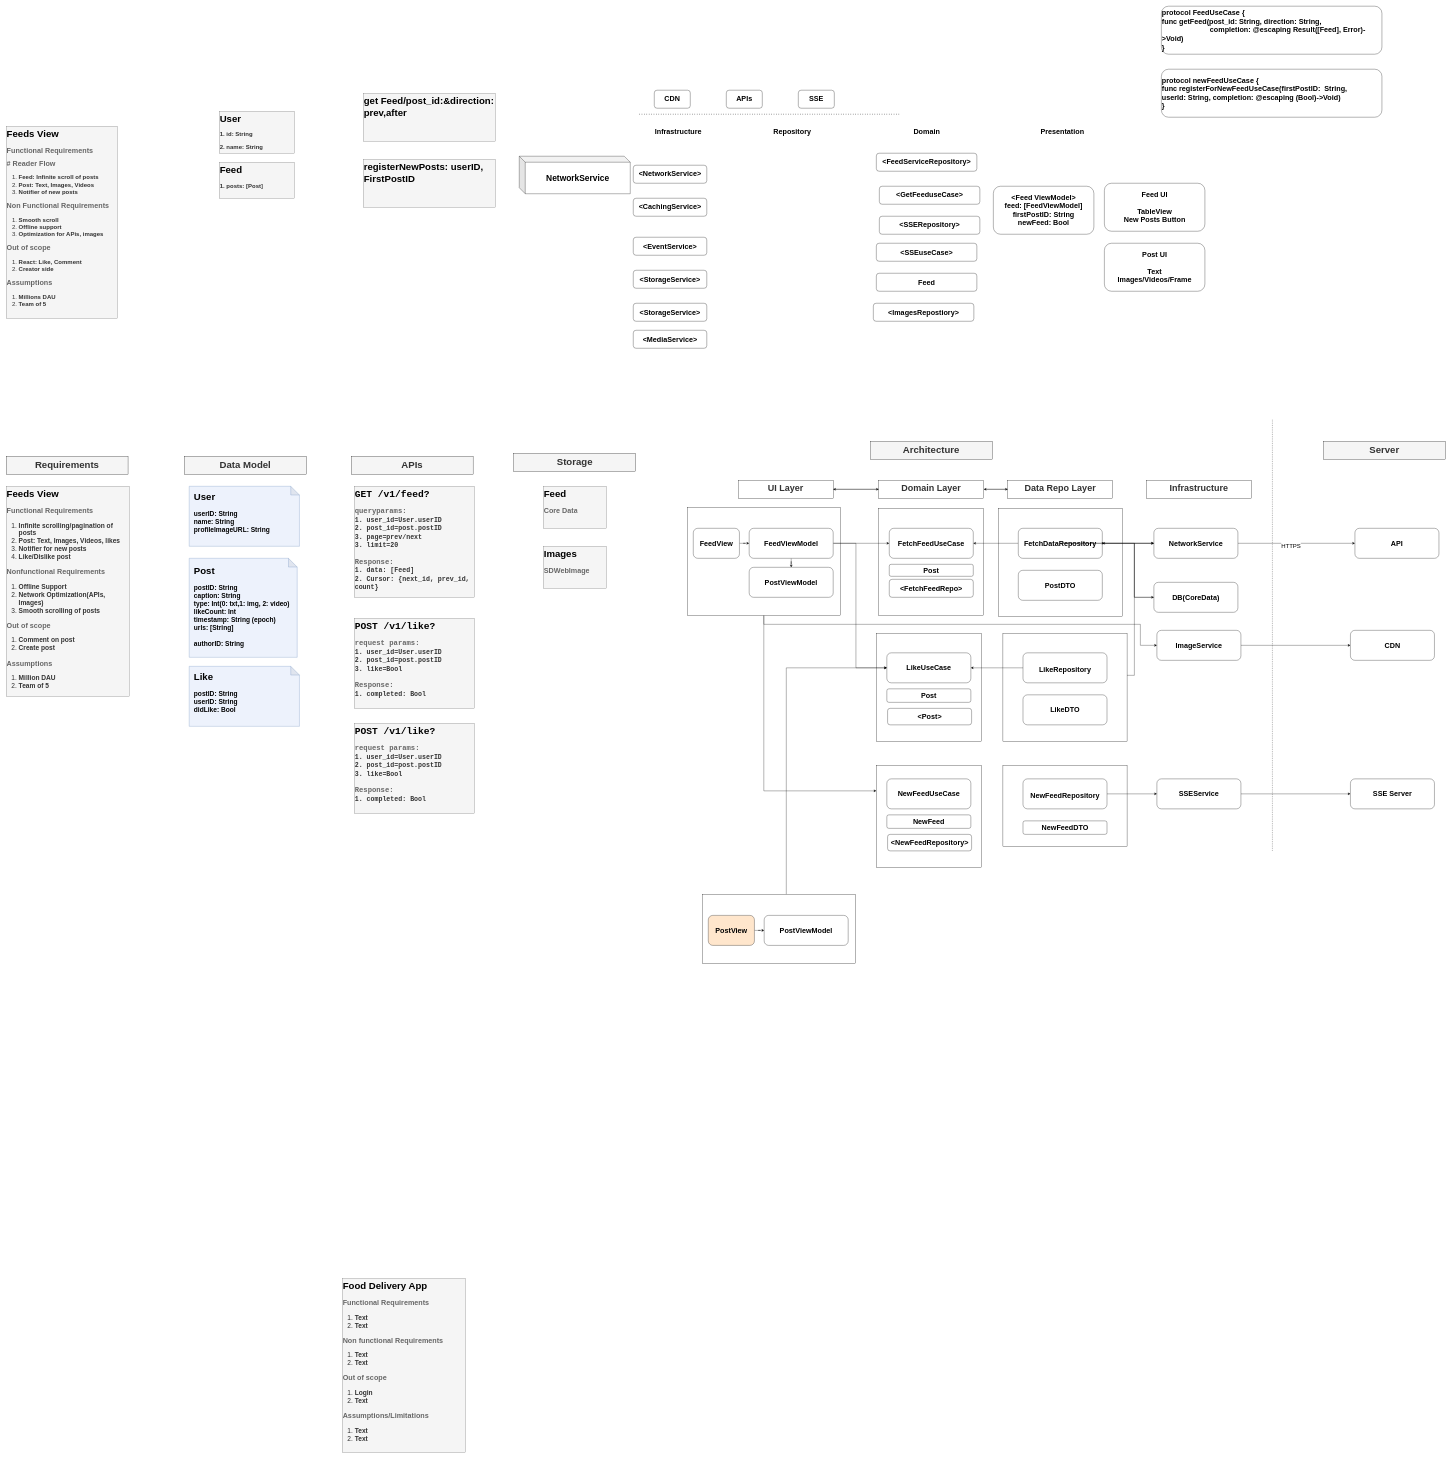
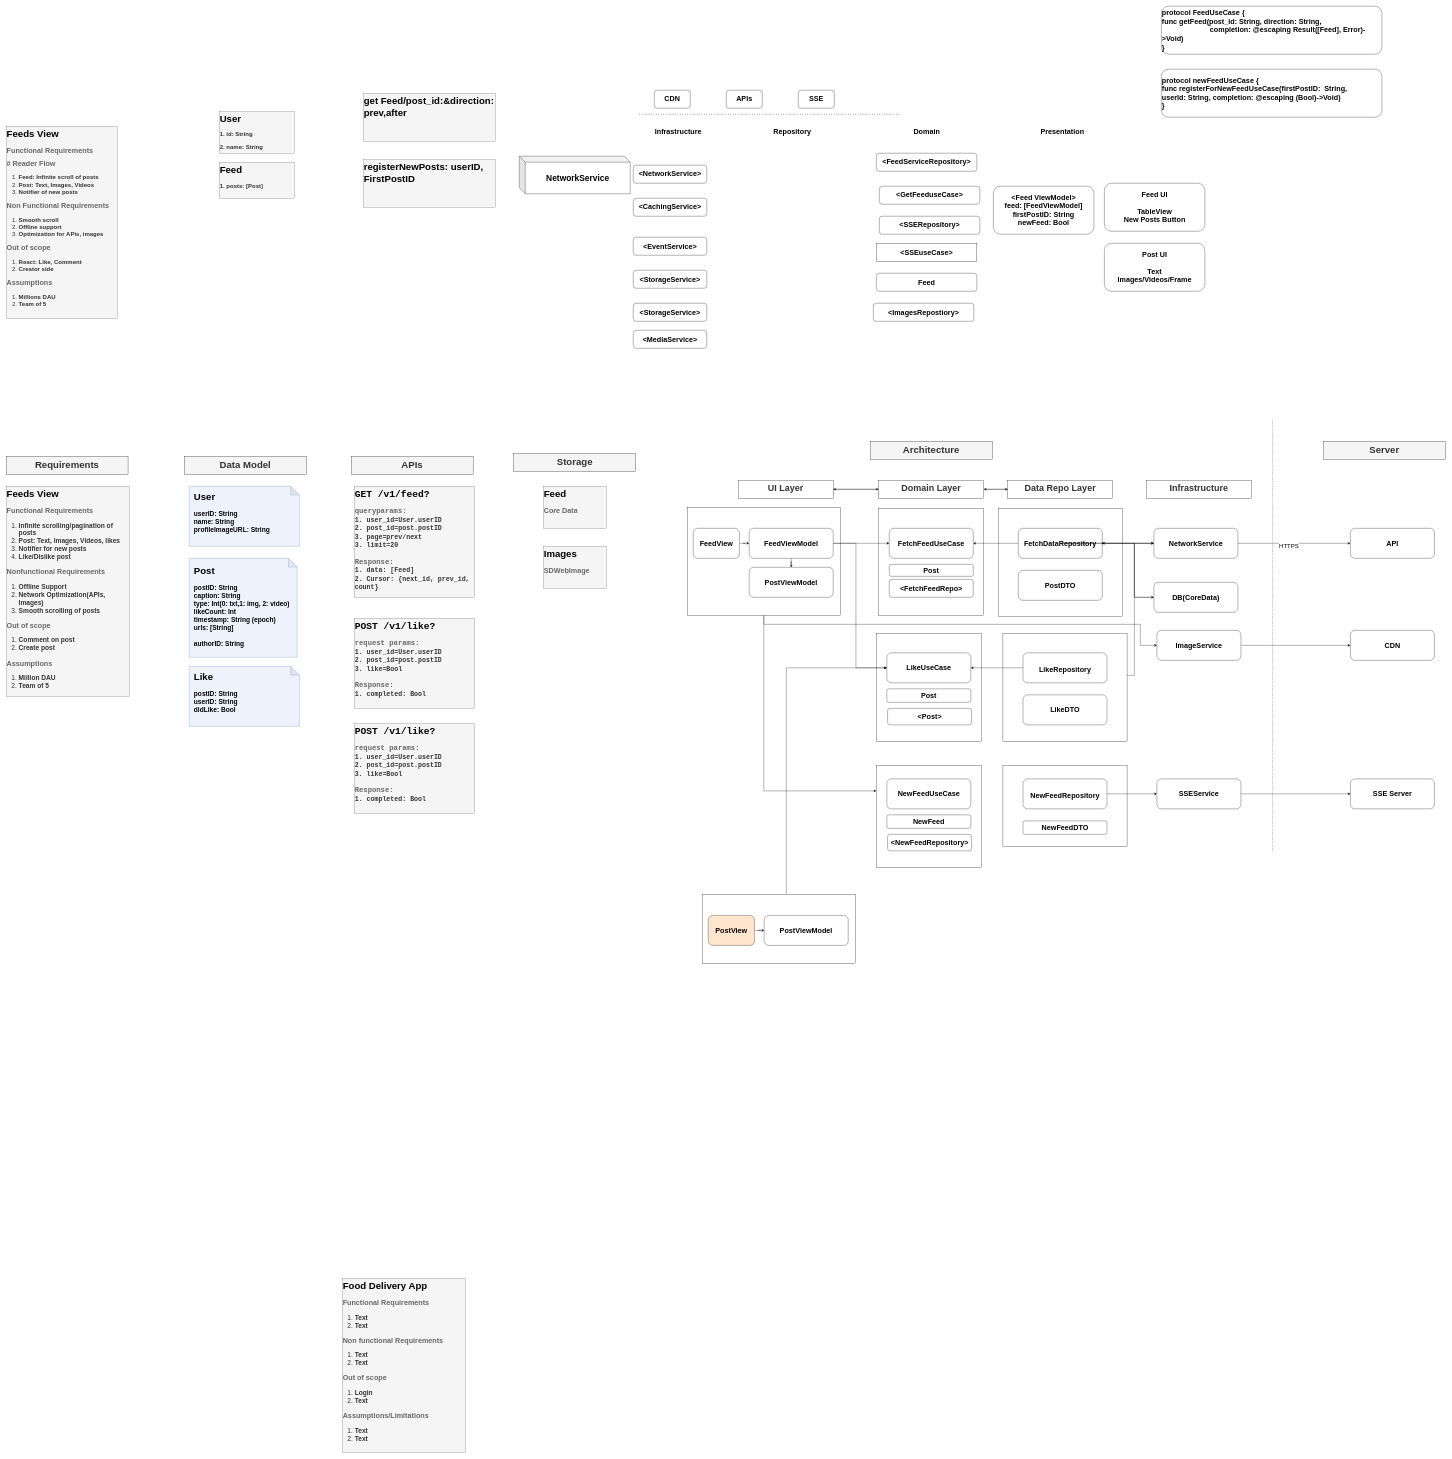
node "<SSEuseCase>": shape rounded rectangle -> rectangle
node "API": moved (1397, 543) -> (1392, 543)
